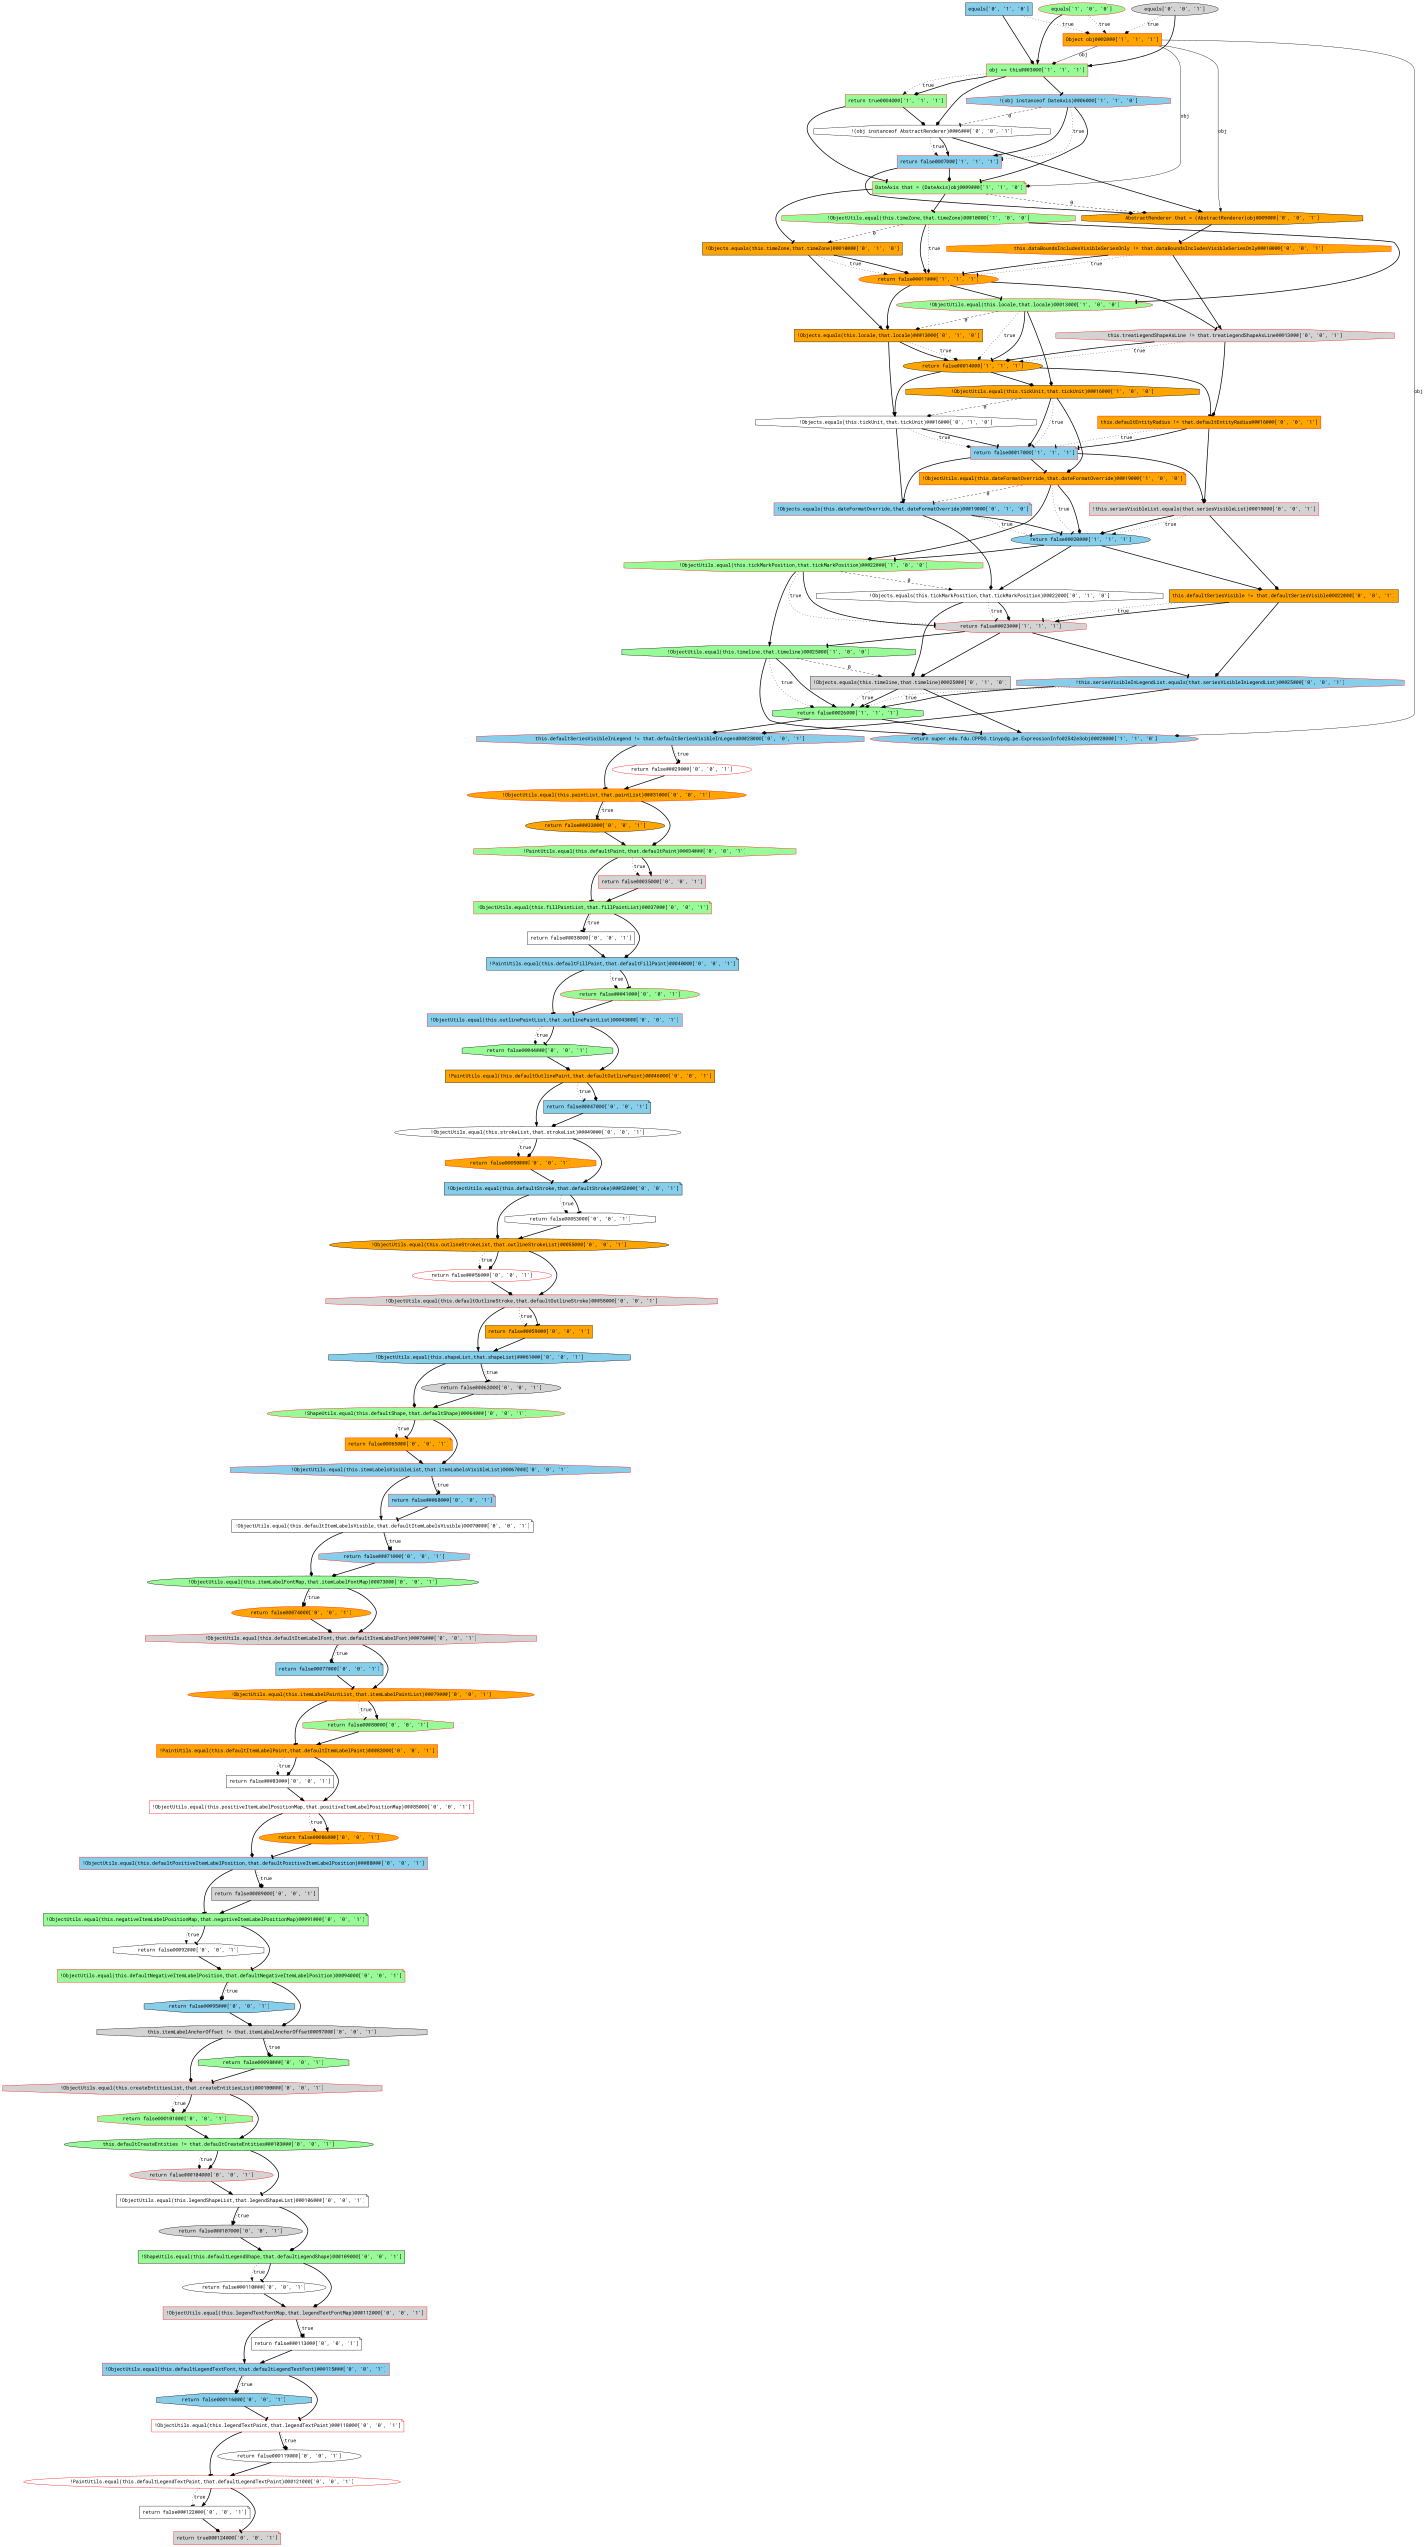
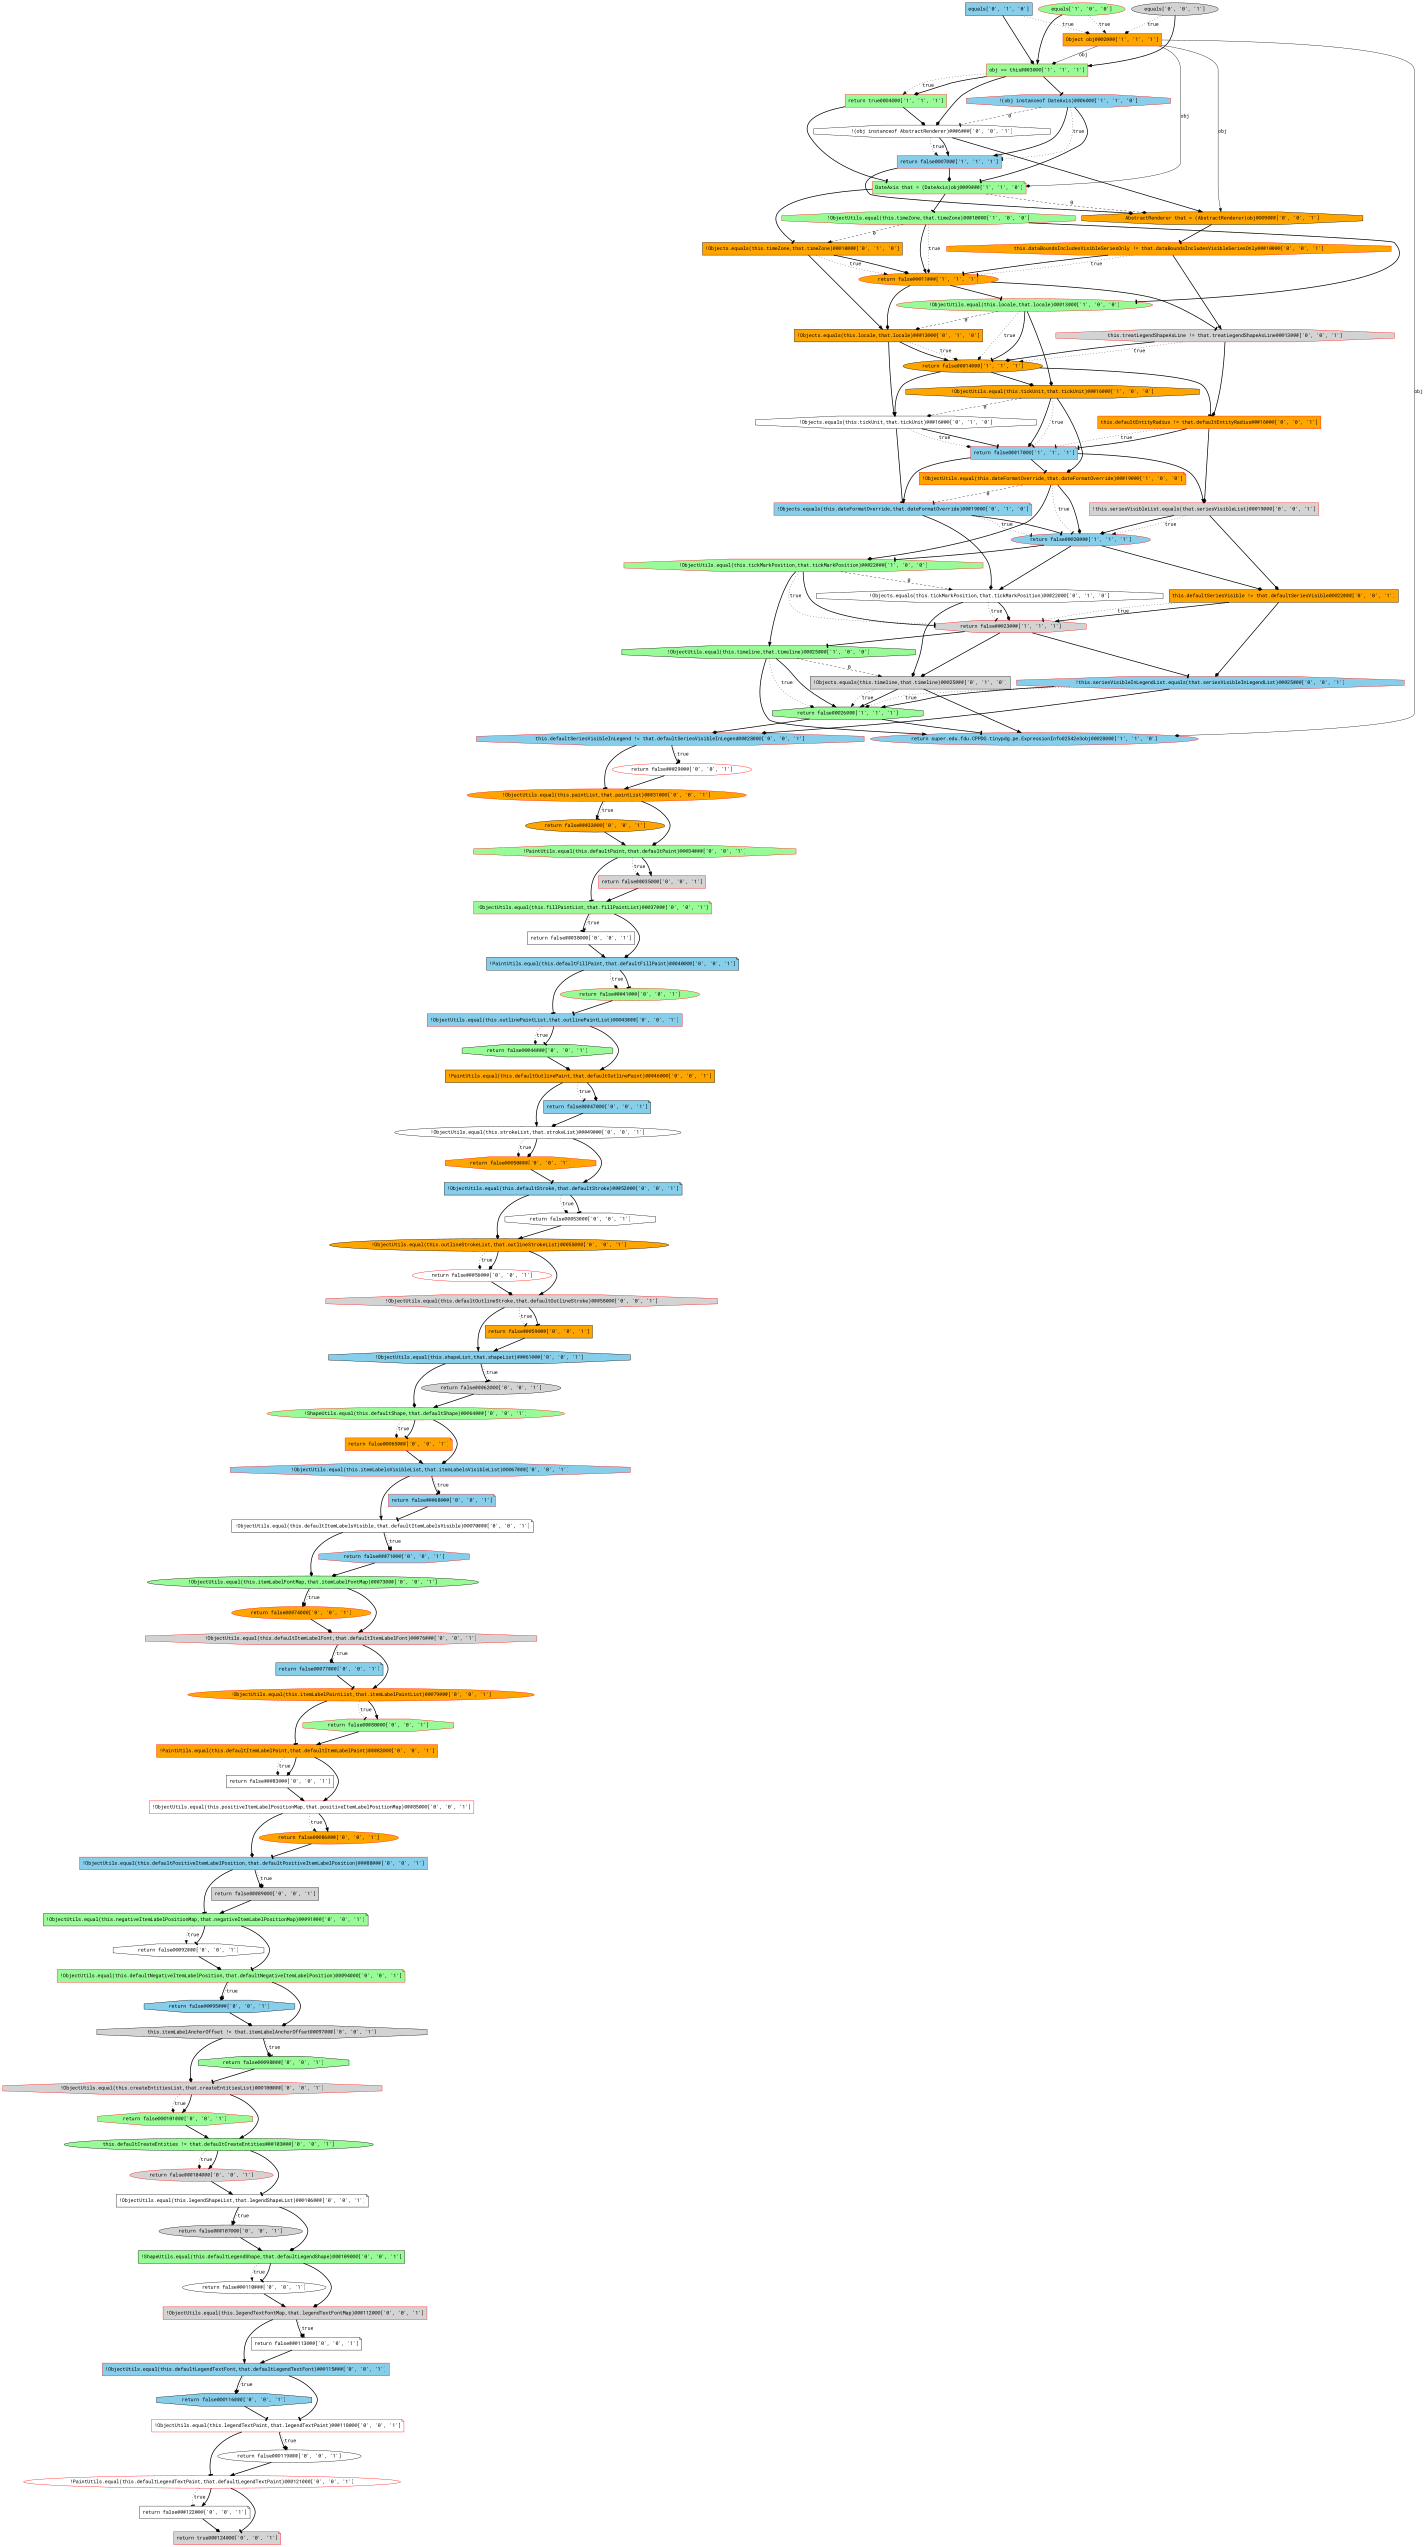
node "return false@@@20@@@['1', '1', '1']": color black -> red
